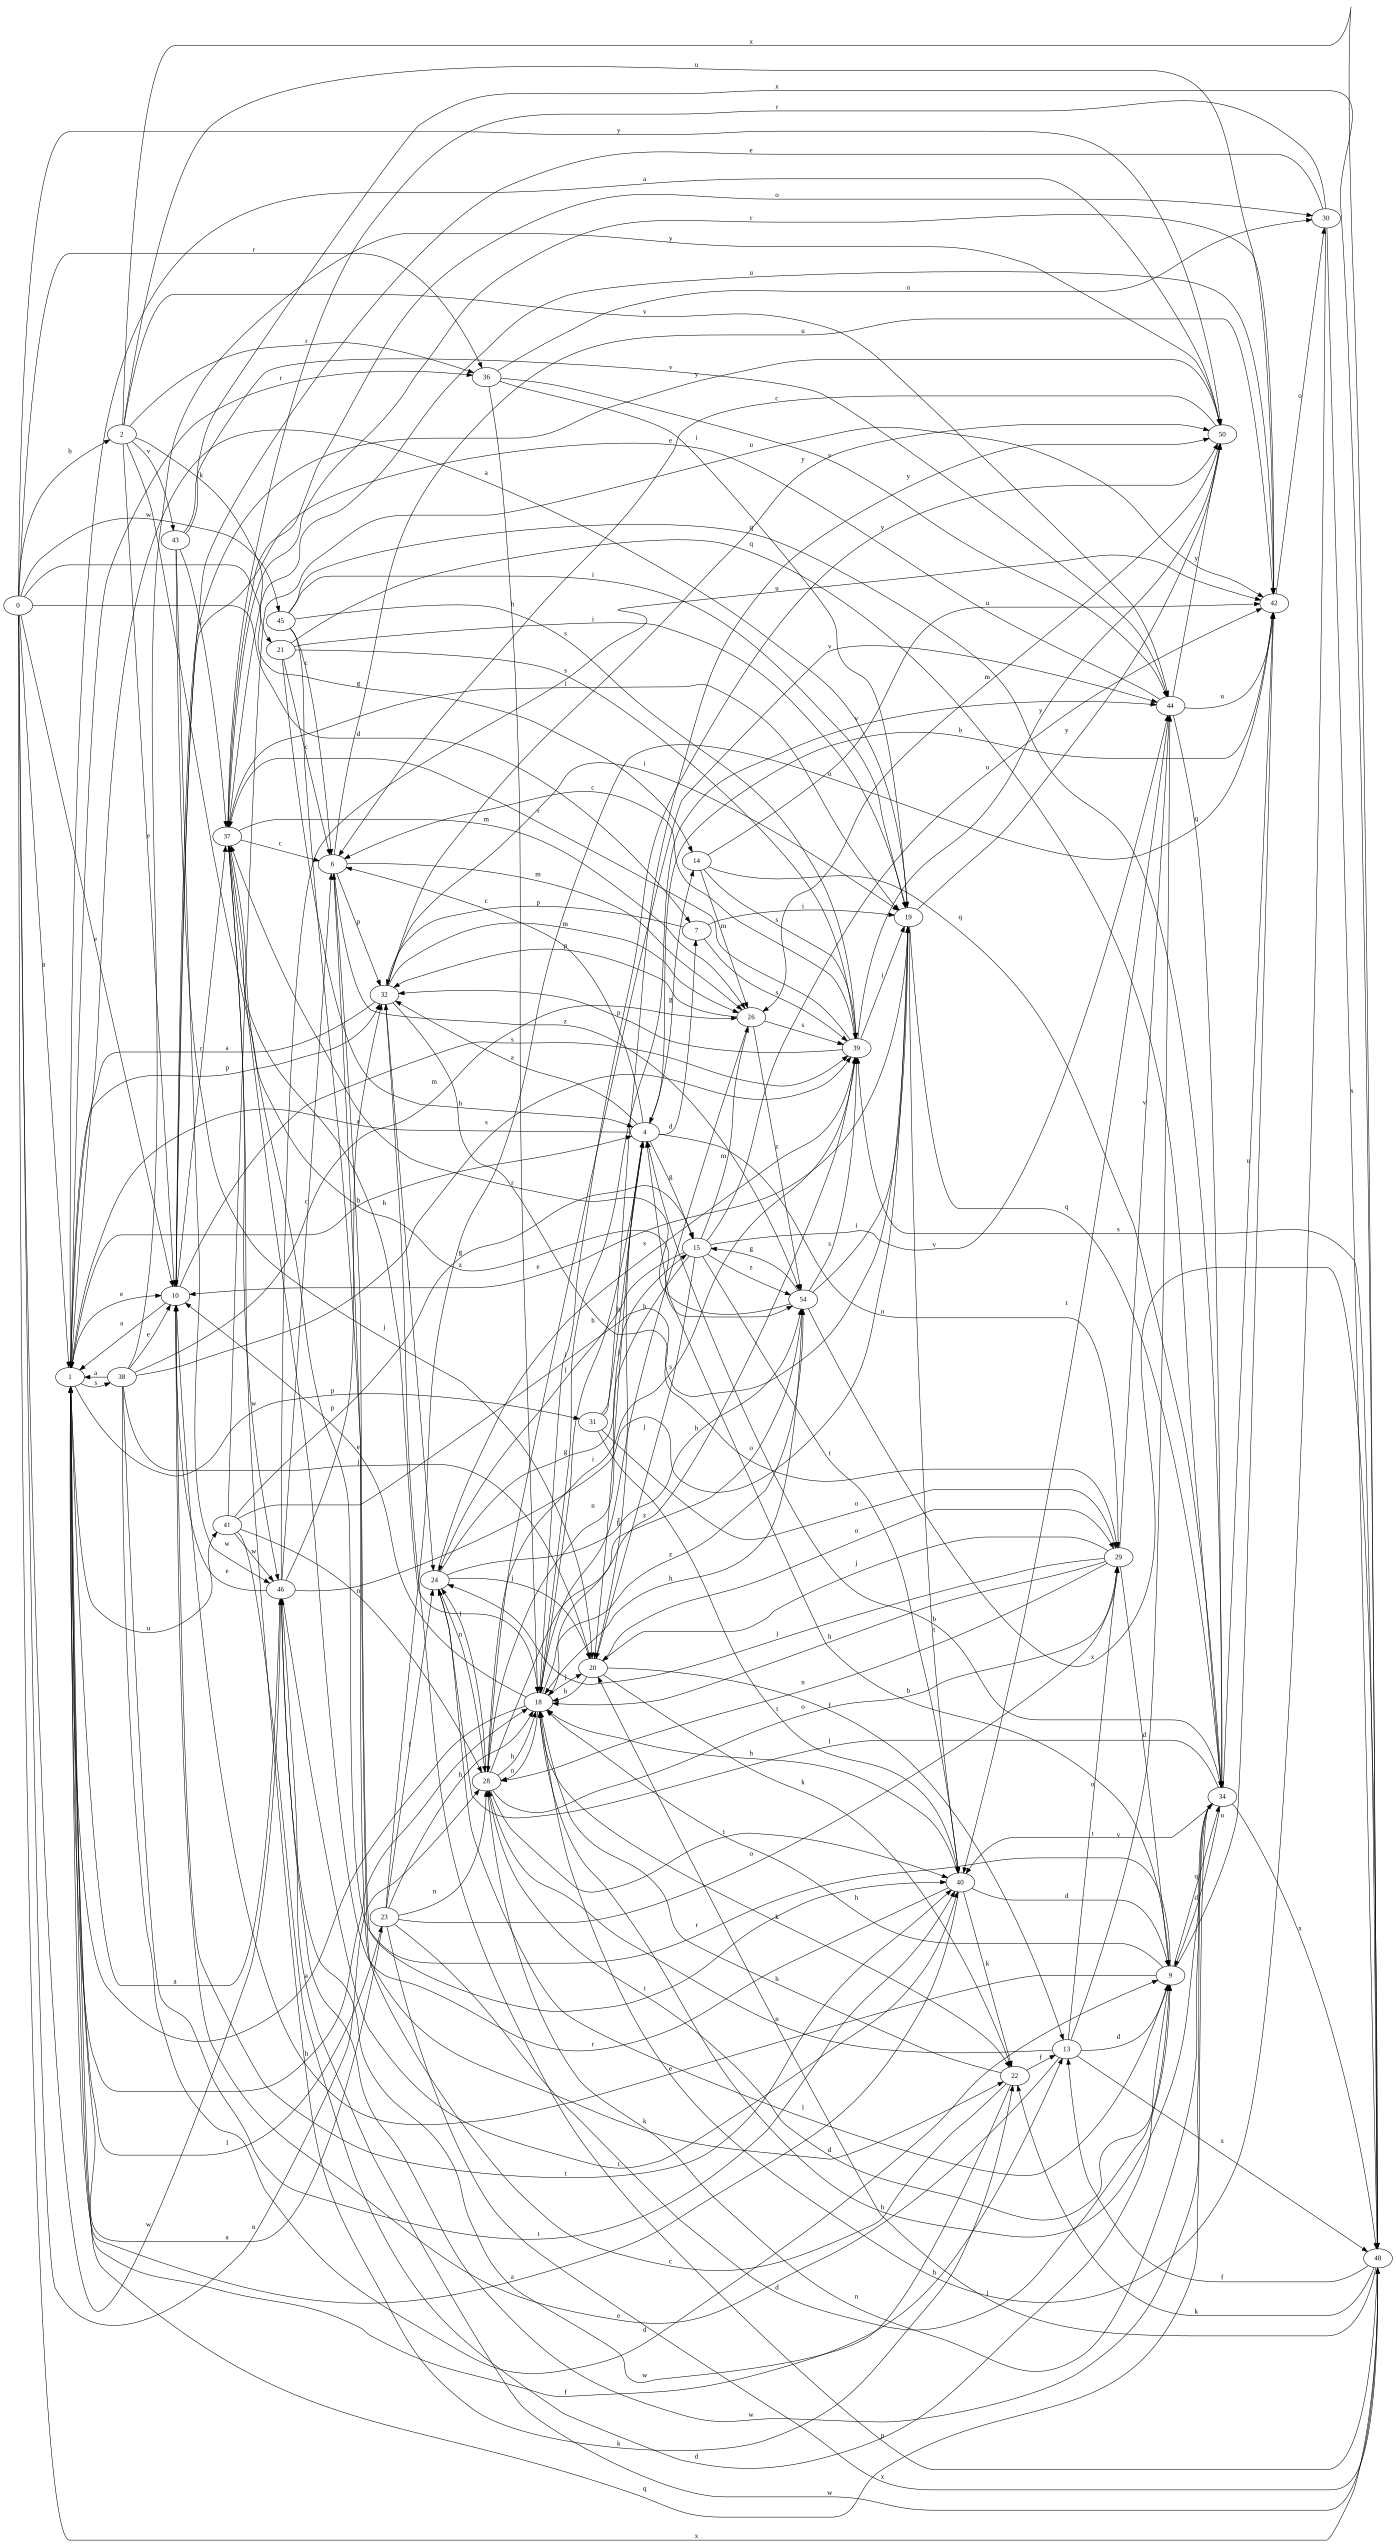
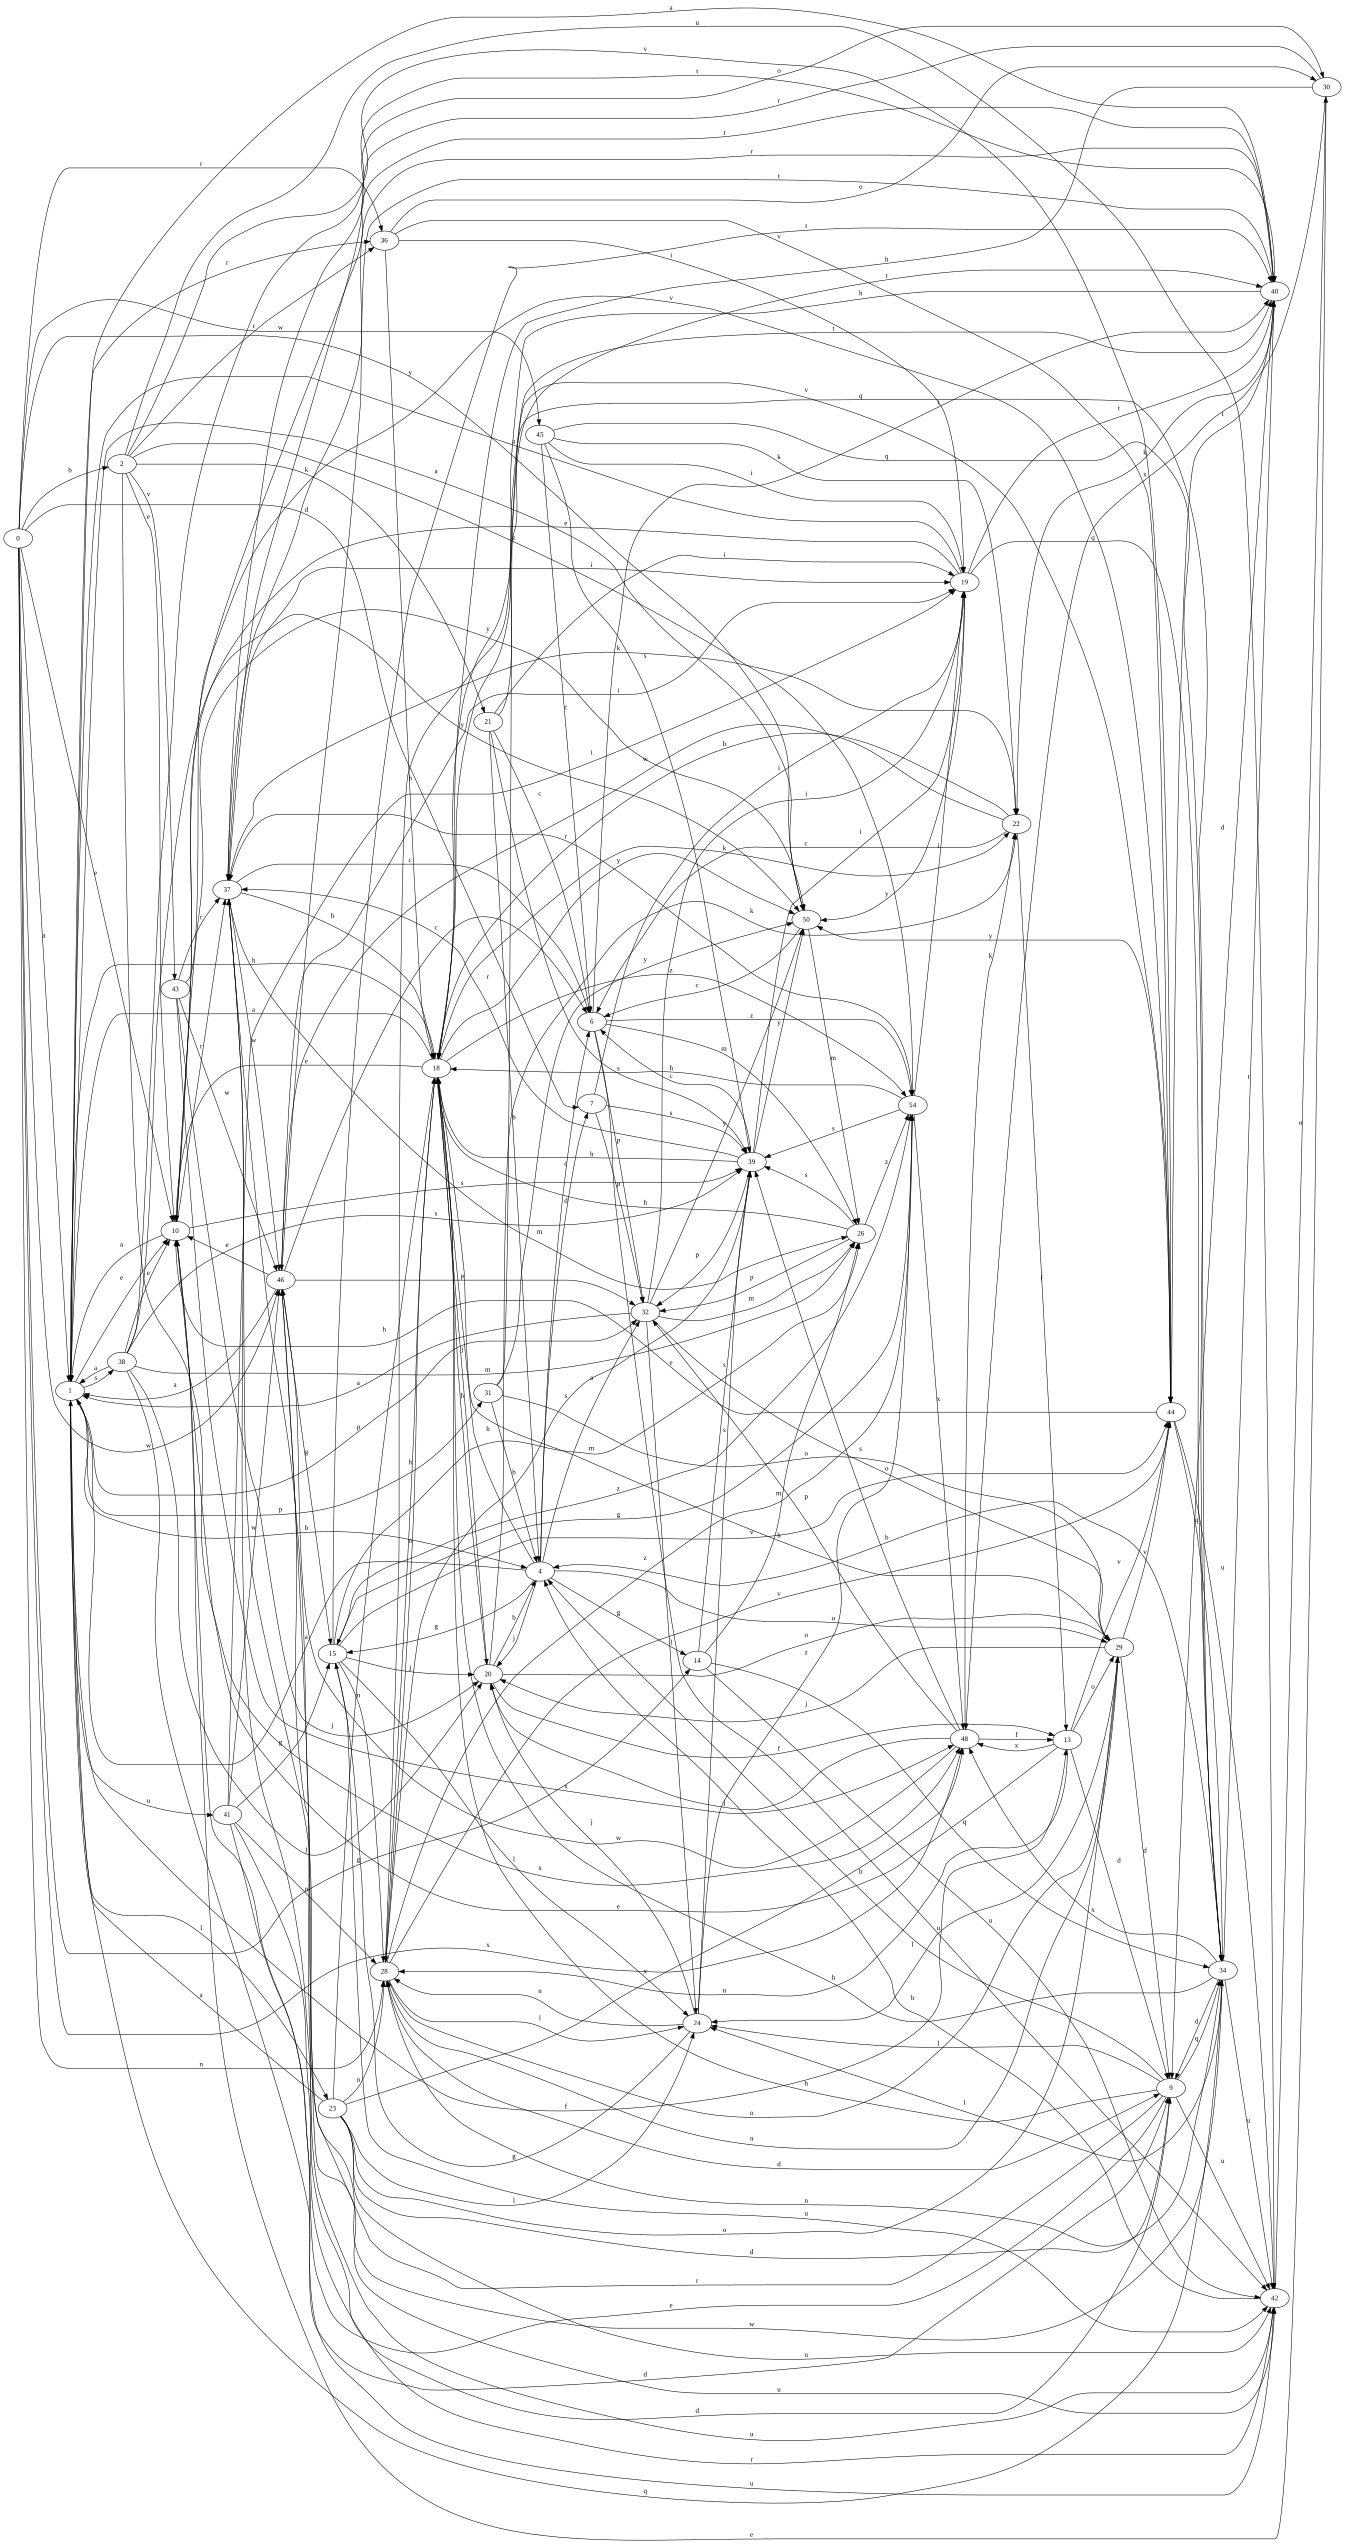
edge "46" -> "15": added, label "g"
